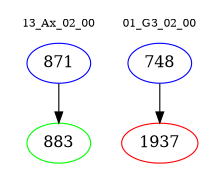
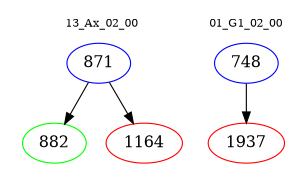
cluster "01_G3_02_00": label "01_G3_02_00" -> "01_G1_02_00"
node "883": label "883" -> "882"
node "1164": added
